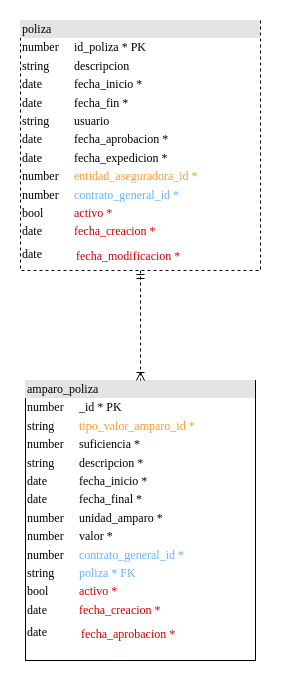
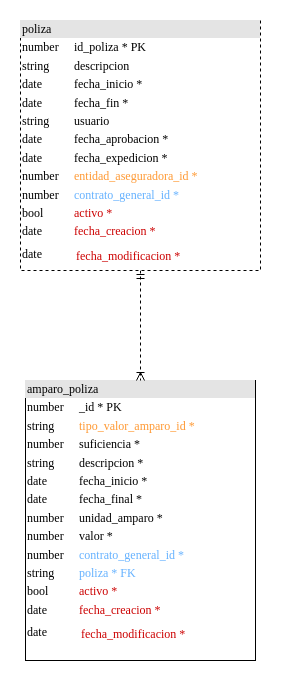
node "amparo_poliza number _id * PK string tipo_valor_amparo_id * number suficiencia * string descripcion * date fecha_inicio * date fecha_final * number unidad_amparo * number valor * number contrato_general_id * string poliza * FK bool activo * date fecha_creacion * date fecha_aprobacion *": label "amparo_poliza number _id * PK string tipo_valor_amparo_id * number suficiencia * string descripcion * date fecha_inicio * date fecha_final * number unidad_amparo * number valor * number contrato_general_id * string poliza * FK bool activo * date fecha_creacion * date fecha_aprobacion *" -> "amparo_poliza number _id * PK string tipo_valor_amparo_id * number suficiencia * string descripcion * date fecha_inicio * date fecha_final * number unidad_amparo * number valor * number contrato_general_id * string poliza * FK bool activo * date fecha_creacion * date fecha_modificacion *"
